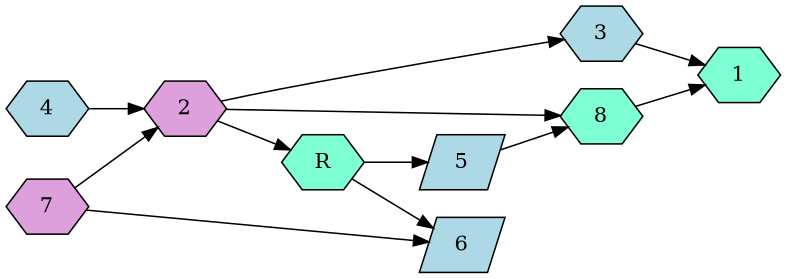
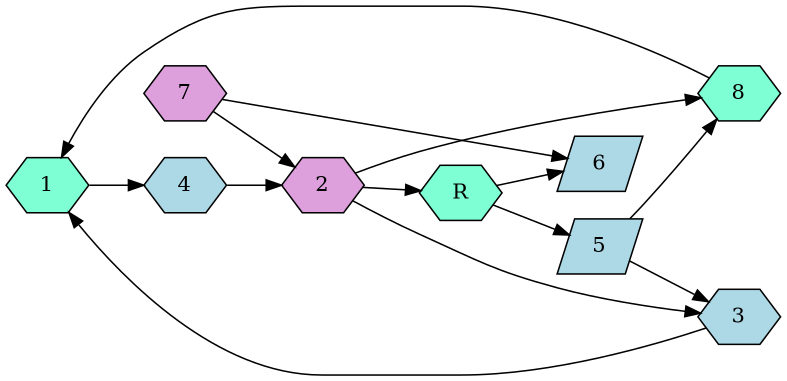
edge "1" -> "4": added
edge "5" -> "3": added
